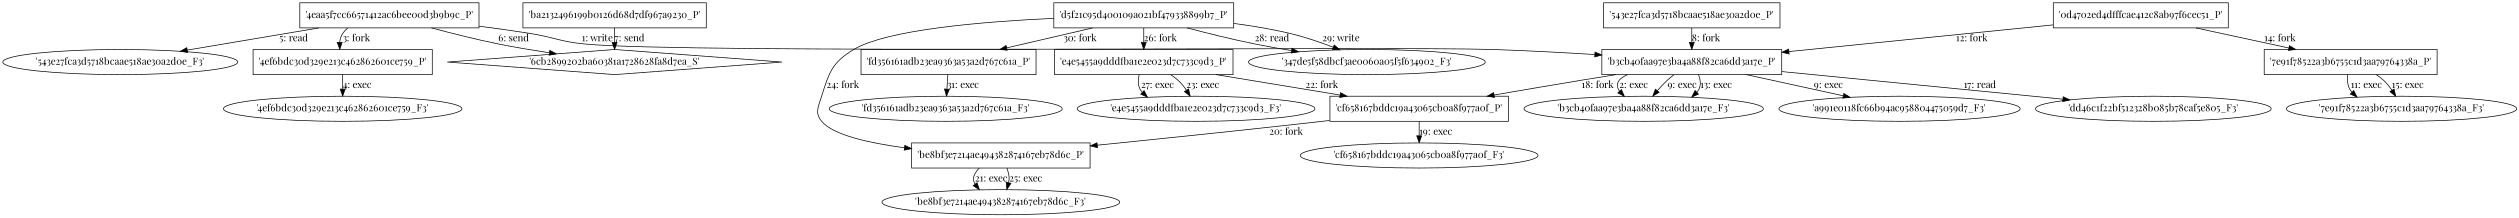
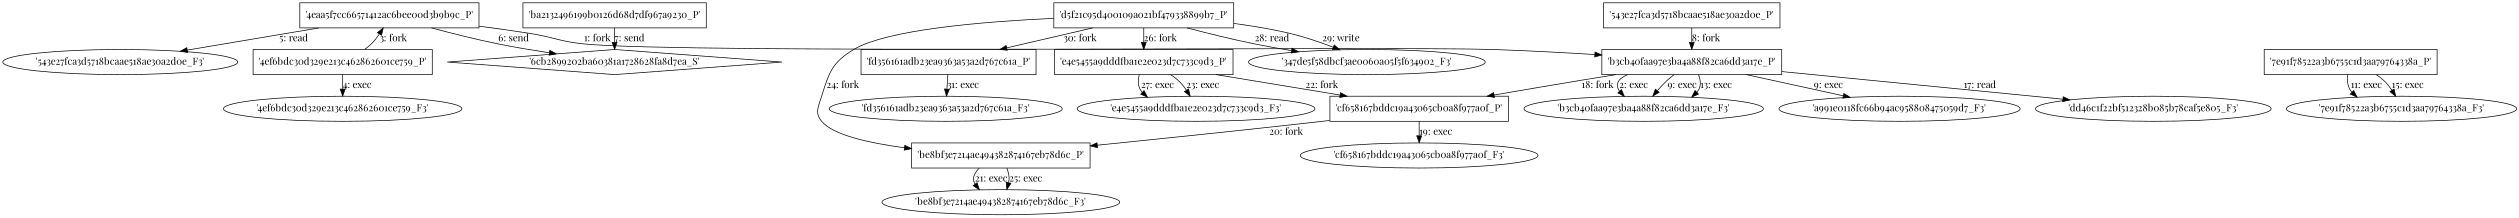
node "'0d4702ed4dfffcae412c8ab97f6cec51_P'": removed
edge "'4eaa5f7cc66571412ac6bee00d3b9b9c_P'" -> "'4ef6bdc30d329e213c462862601ce759_P'": reversed
edge "'4eaa5f7cc66571412ac6bee00d3b9b9c_P'" -> "'b3cb40faa97e3ba4a88f82ca6dd3a17e_P'": label "1: write" -> "1: fork"
node "'a991e0118fc66b94ac958804475059d7_F3'": label "'a991e0118fc66b94ac958804475059d7_F3'" -> "'a991e0118fc66b94ac958808475059d7_F3'"
